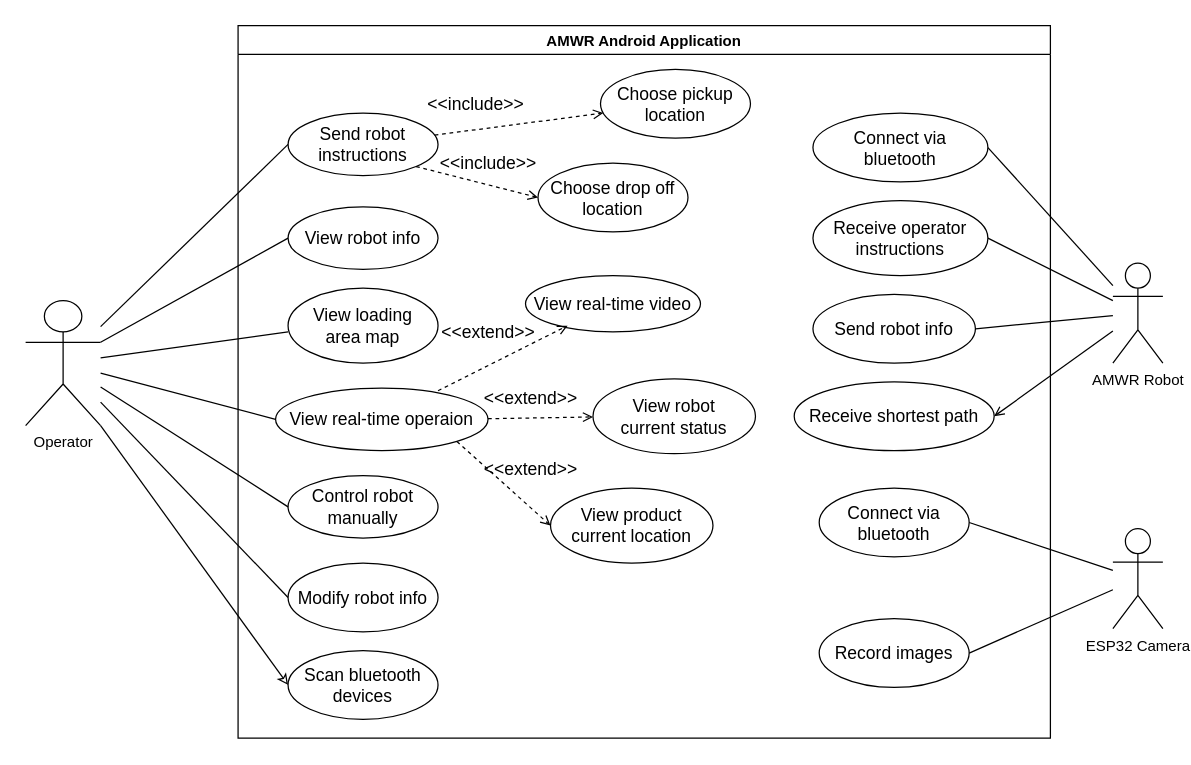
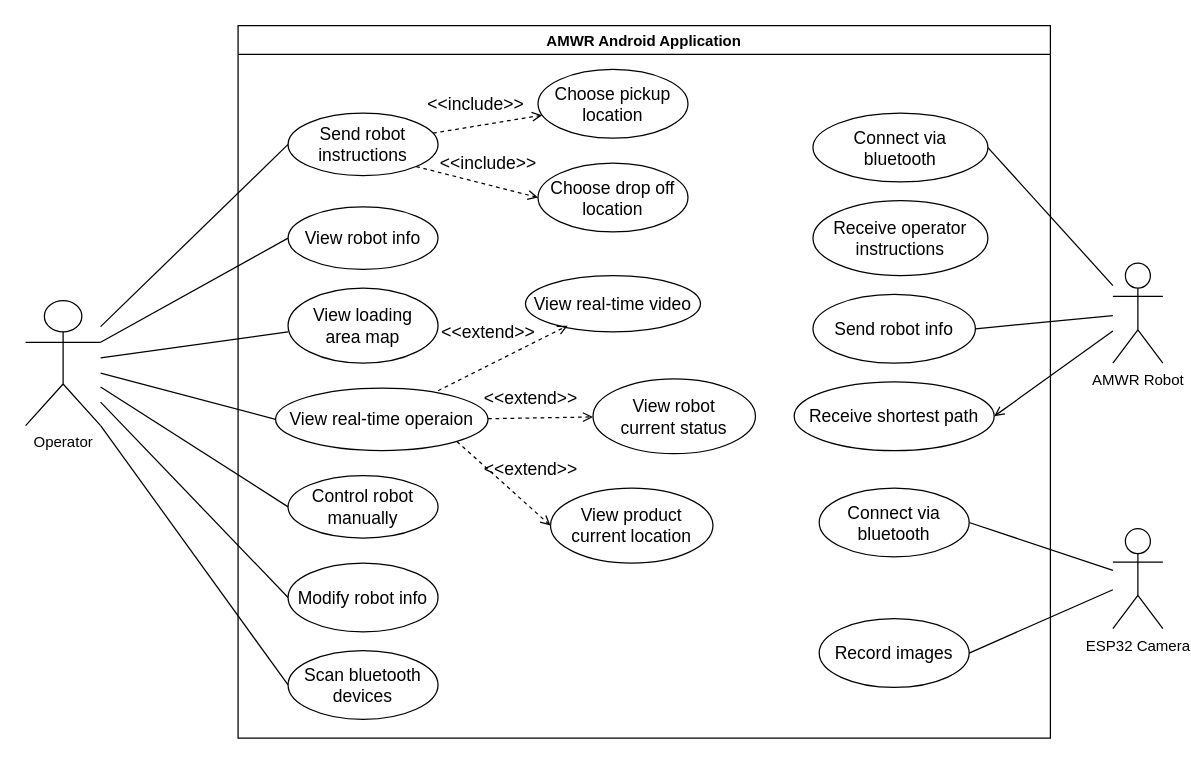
node "Choose pickup location": moved (676, 104) -> (613, 104)
edge "Receive operator instructions" -- "AMWR Robot": removed
edge "Operator" -> "Scan bluetooth devices": arrowhead classic -> none
